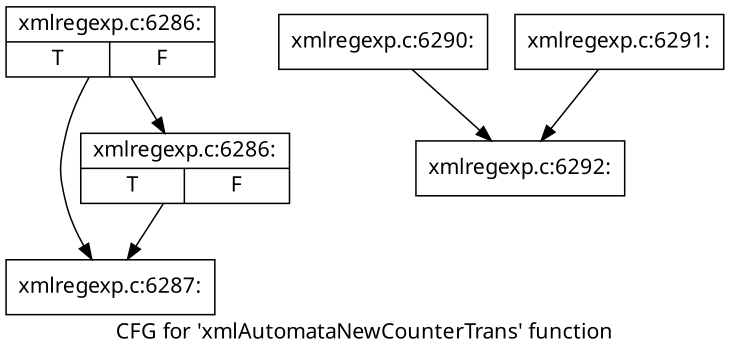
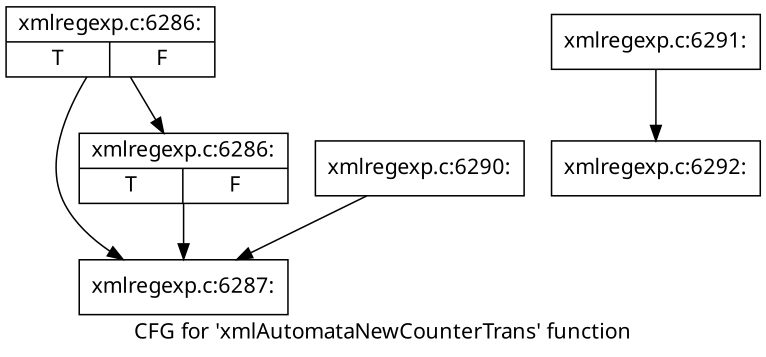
edge "xmlregexp.c:6290:" -> "xmlregexp.c:6292:": now "xmlregexp.c:6290:" -> "xmlregexp.c:6287:"
